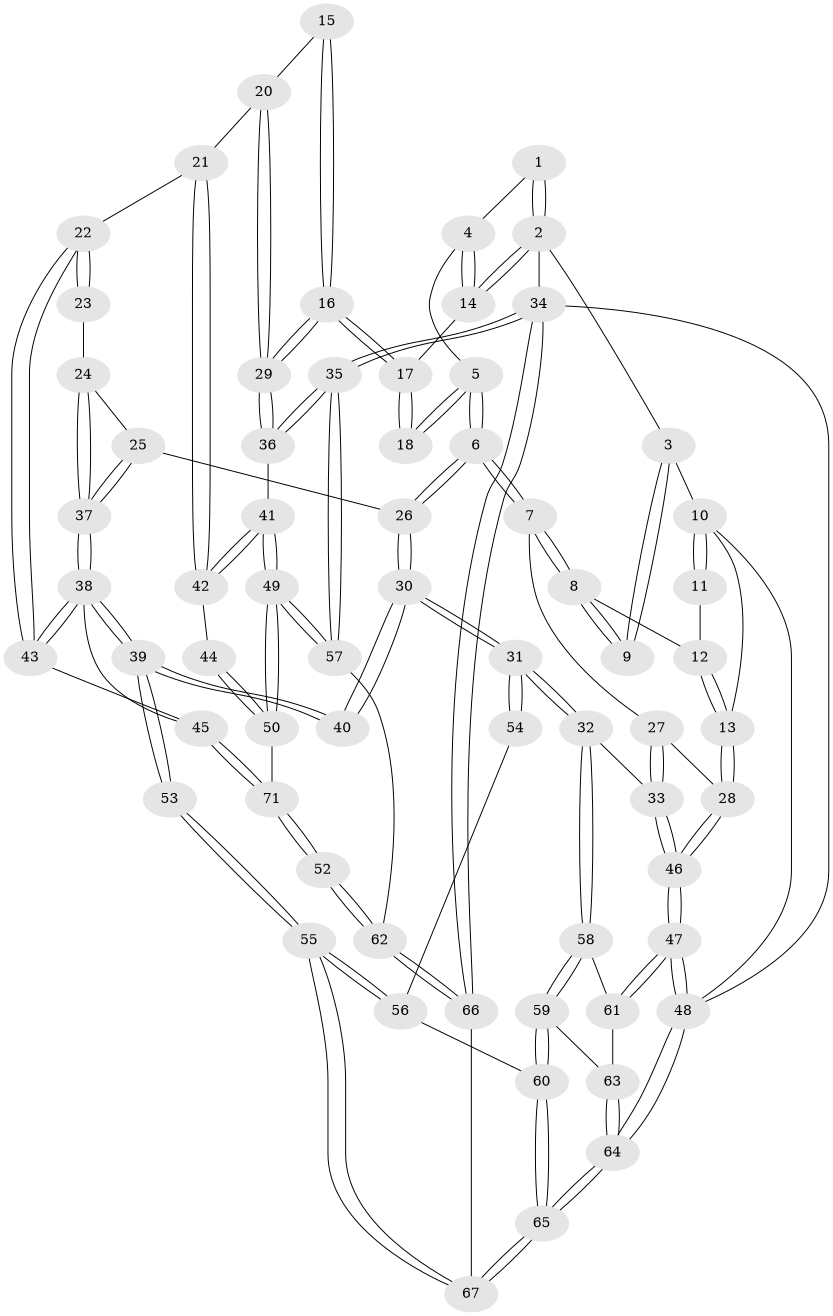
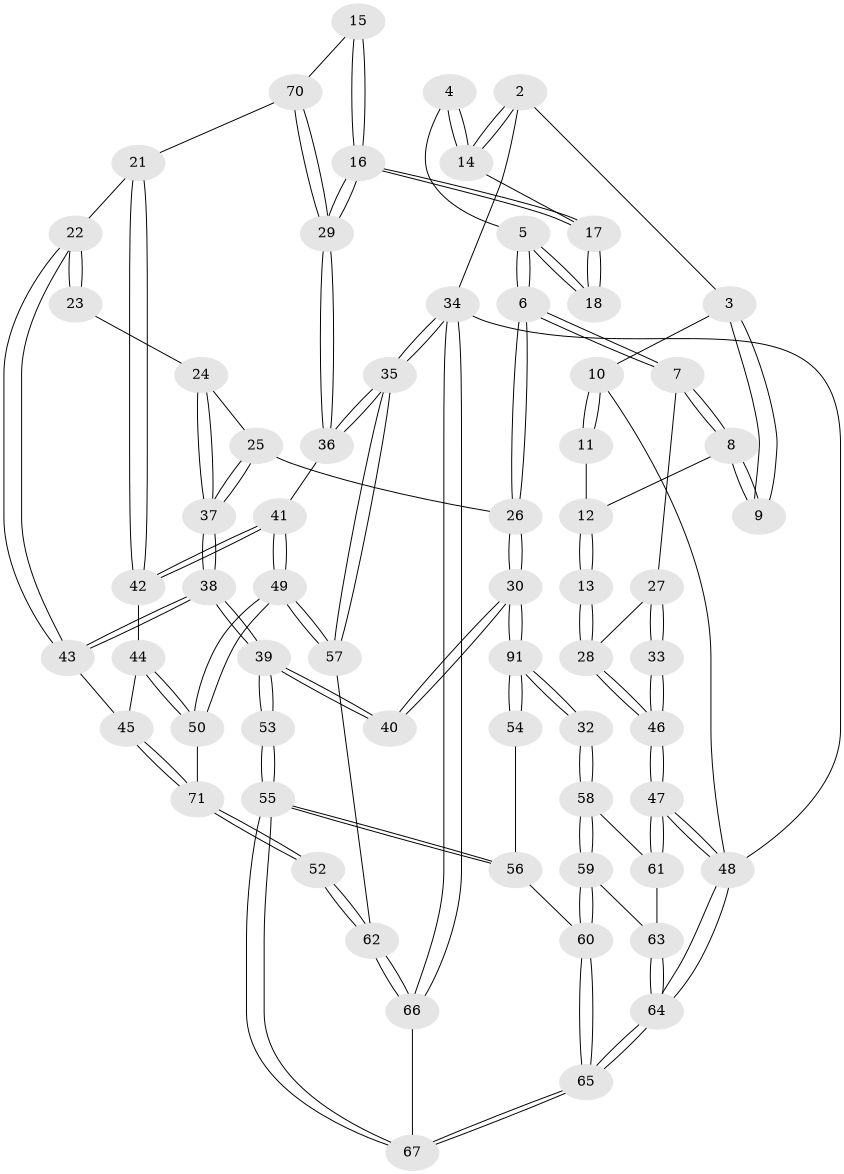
node "20": label "20" -> "70"
node "1": removed
edge "10" -- "13": removed
node "31": label "31" -> "91"
edge "38" -- "45": now "44" -- "45"
edge "32" -- "33": removed
